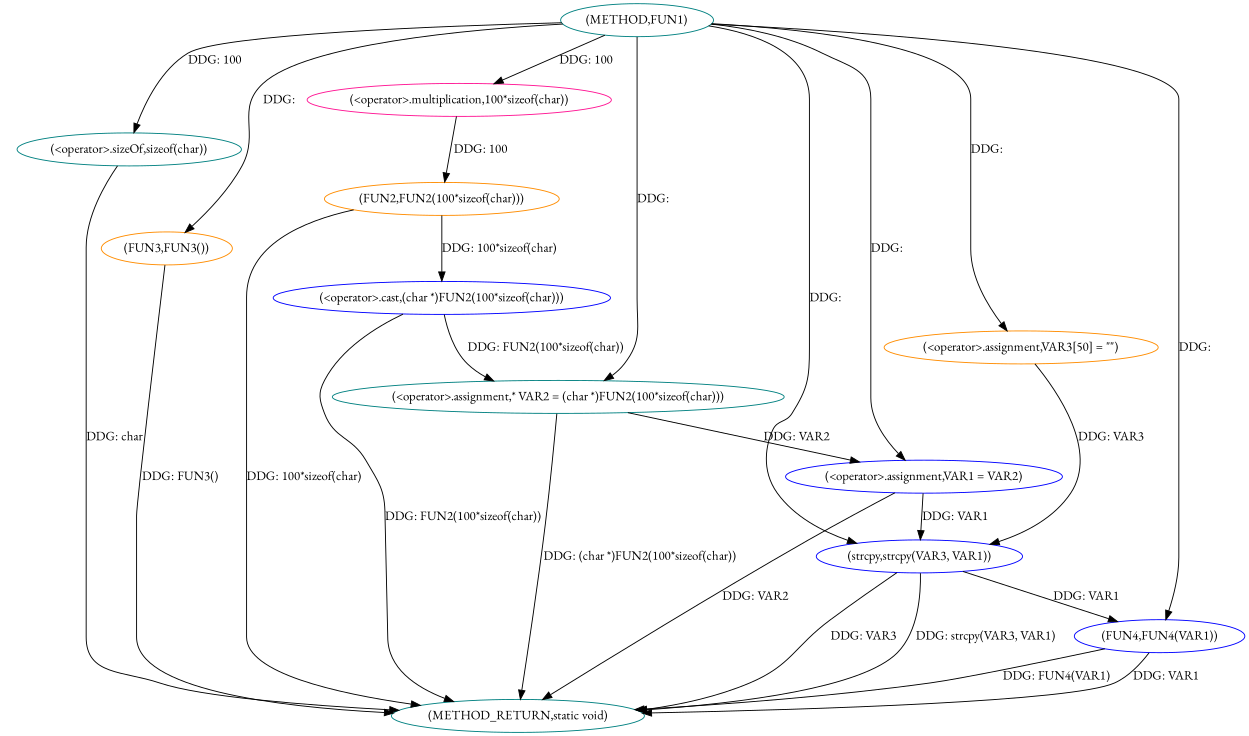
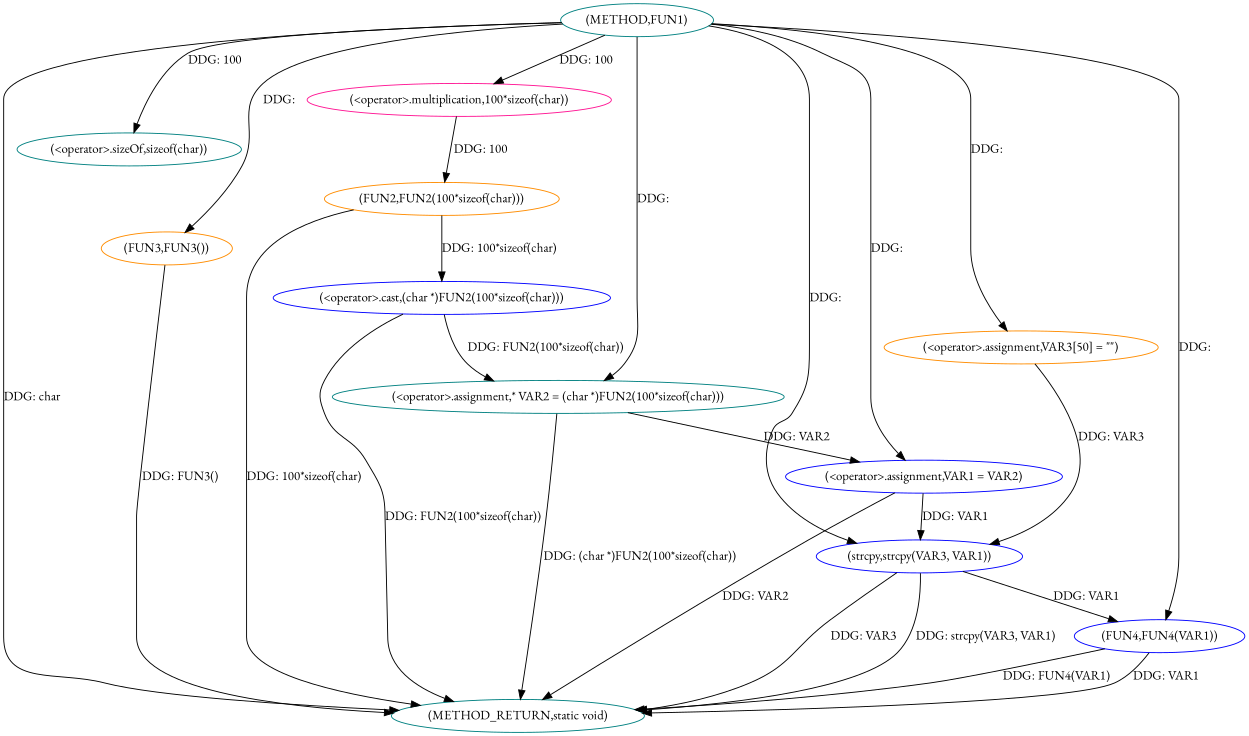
edge "(<operator>.sizeOf,sizeof(char))" -> "(METHOD_RETURN,static void)": now "(METHOD,FUN1)" -> "(METHOD_RETURN,static void)"
